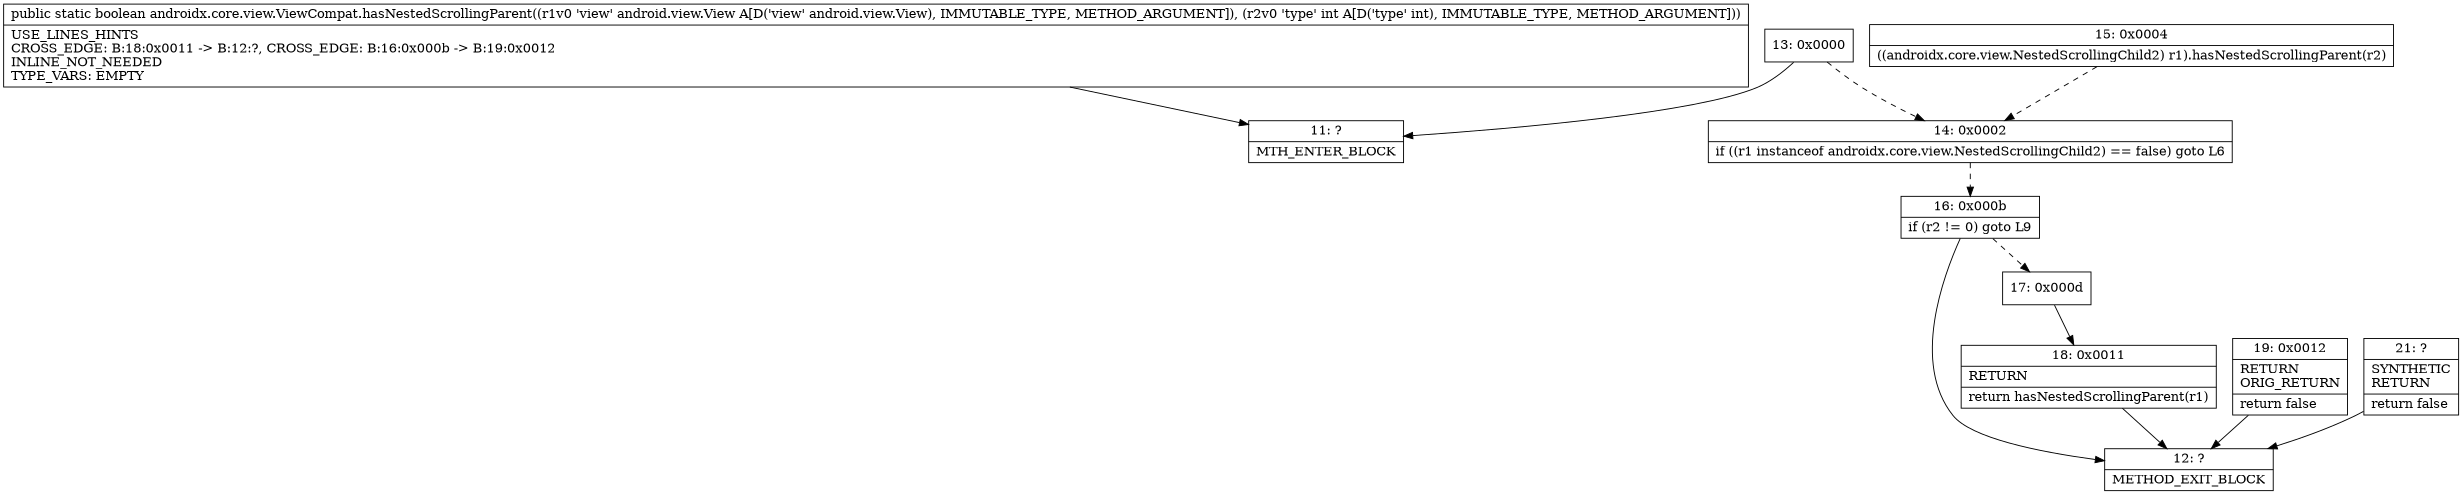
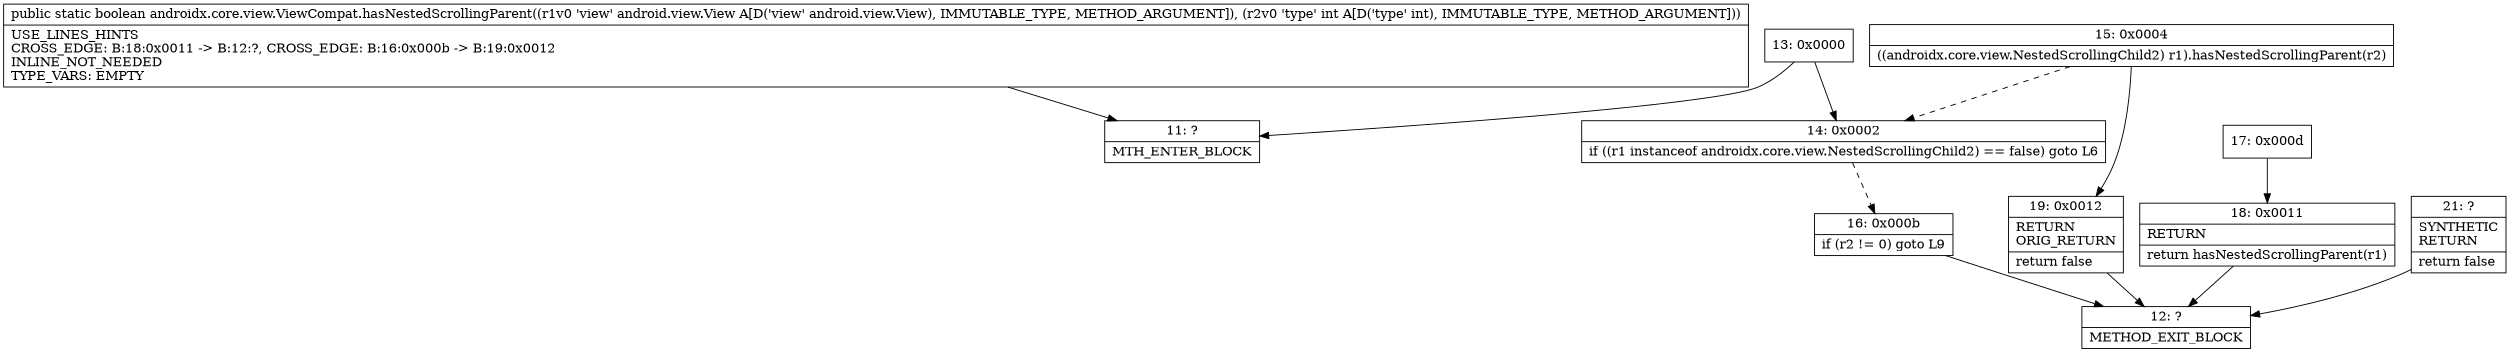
edge "13: 0x0000" -> "14: 0x0002": style dashed -> solid
edge "15: 0x0004" -> "19: 0x0012": added
edge "16: 0x000b" -> "17: 0x000d": removed
